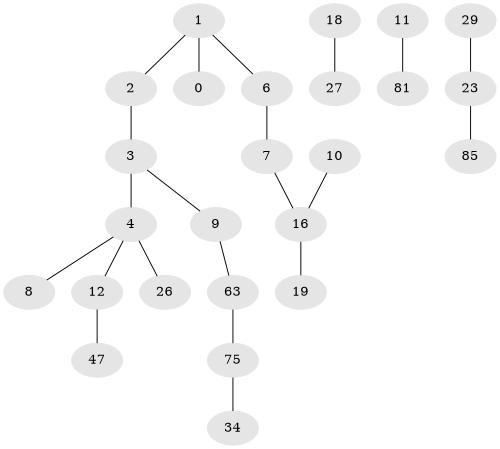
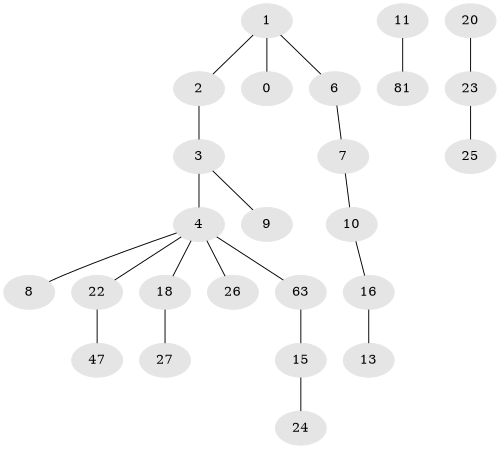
node "29": label "29" -> "20"
node "85": label "85" -> "25"
edge "7" -- "16": now "7" -- "10"
edge "4" -- "18": added
edge "9" -- "63": now "4" -- "63"
node "12": label "12" -> "22"
node "19": label "19" -> "13"
node "75": label "75" -> "15"
node "34": label "34" -> "24"
